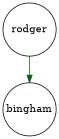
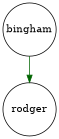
edge "rodger" -> "bingham": reversed
